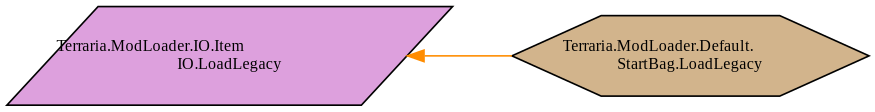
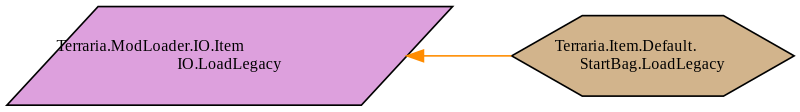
node "Terraria.ModLoader.Default. StartBag.LoadLegacy": label "Terraria.ModLoader.Default. StartBag.LoadLegacy" -> "Terraria.Item.Default. StartBag.LoadLegacy"
